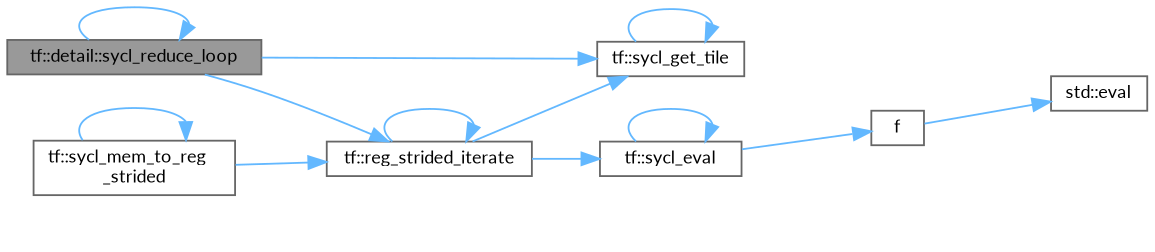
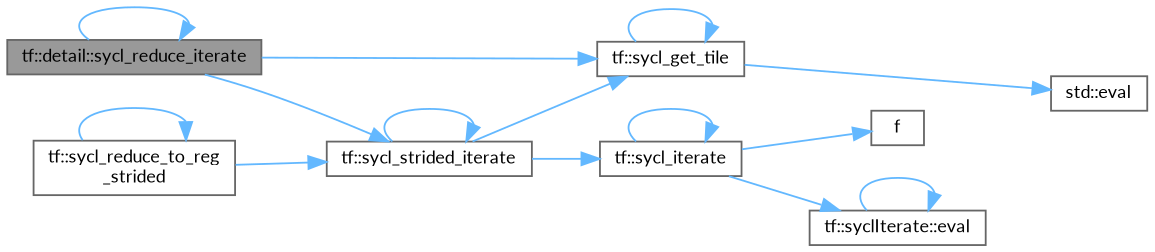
node "tf::detail::sycl_reduce_loop": label "tf::detail::sycl_reduce_loop" -> "tf::detail::sycl_reduce_iterate"
edge "f" -> "std::eval": now "tf::sycl_get_tile" -> "std::eval"
node "tf::reg_strided_iterate": label "tf::reg_strided_iterate" -> "tf::sycl_strided_iterate"
node "tf::sycl_eval": label "tf::sycl_eval" -> "tf::sycl_iterate"
node "tf::sycl_mem_to_reg _strided": label "tf::sycl_mem_to_reg _strided" -> "tf::sycl_reduce_to_reg _strided"
node "tf::syclIterate::eval": added
